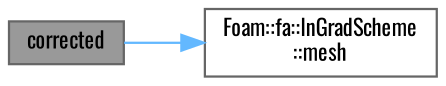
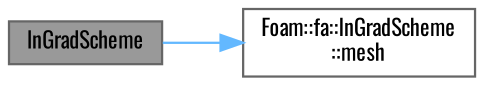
node "corrected": label "corrected" -> "lnGradScheme"
